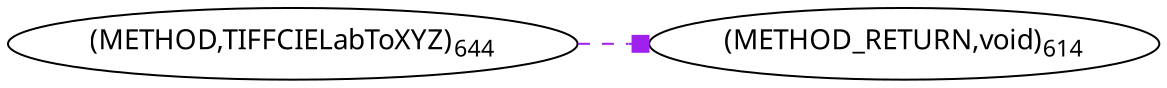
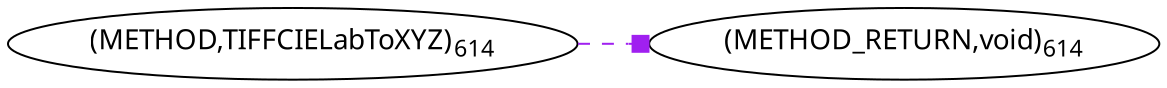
node "(METHOD,TIFFCIELabToXYZ)": text "644" -> "614"
